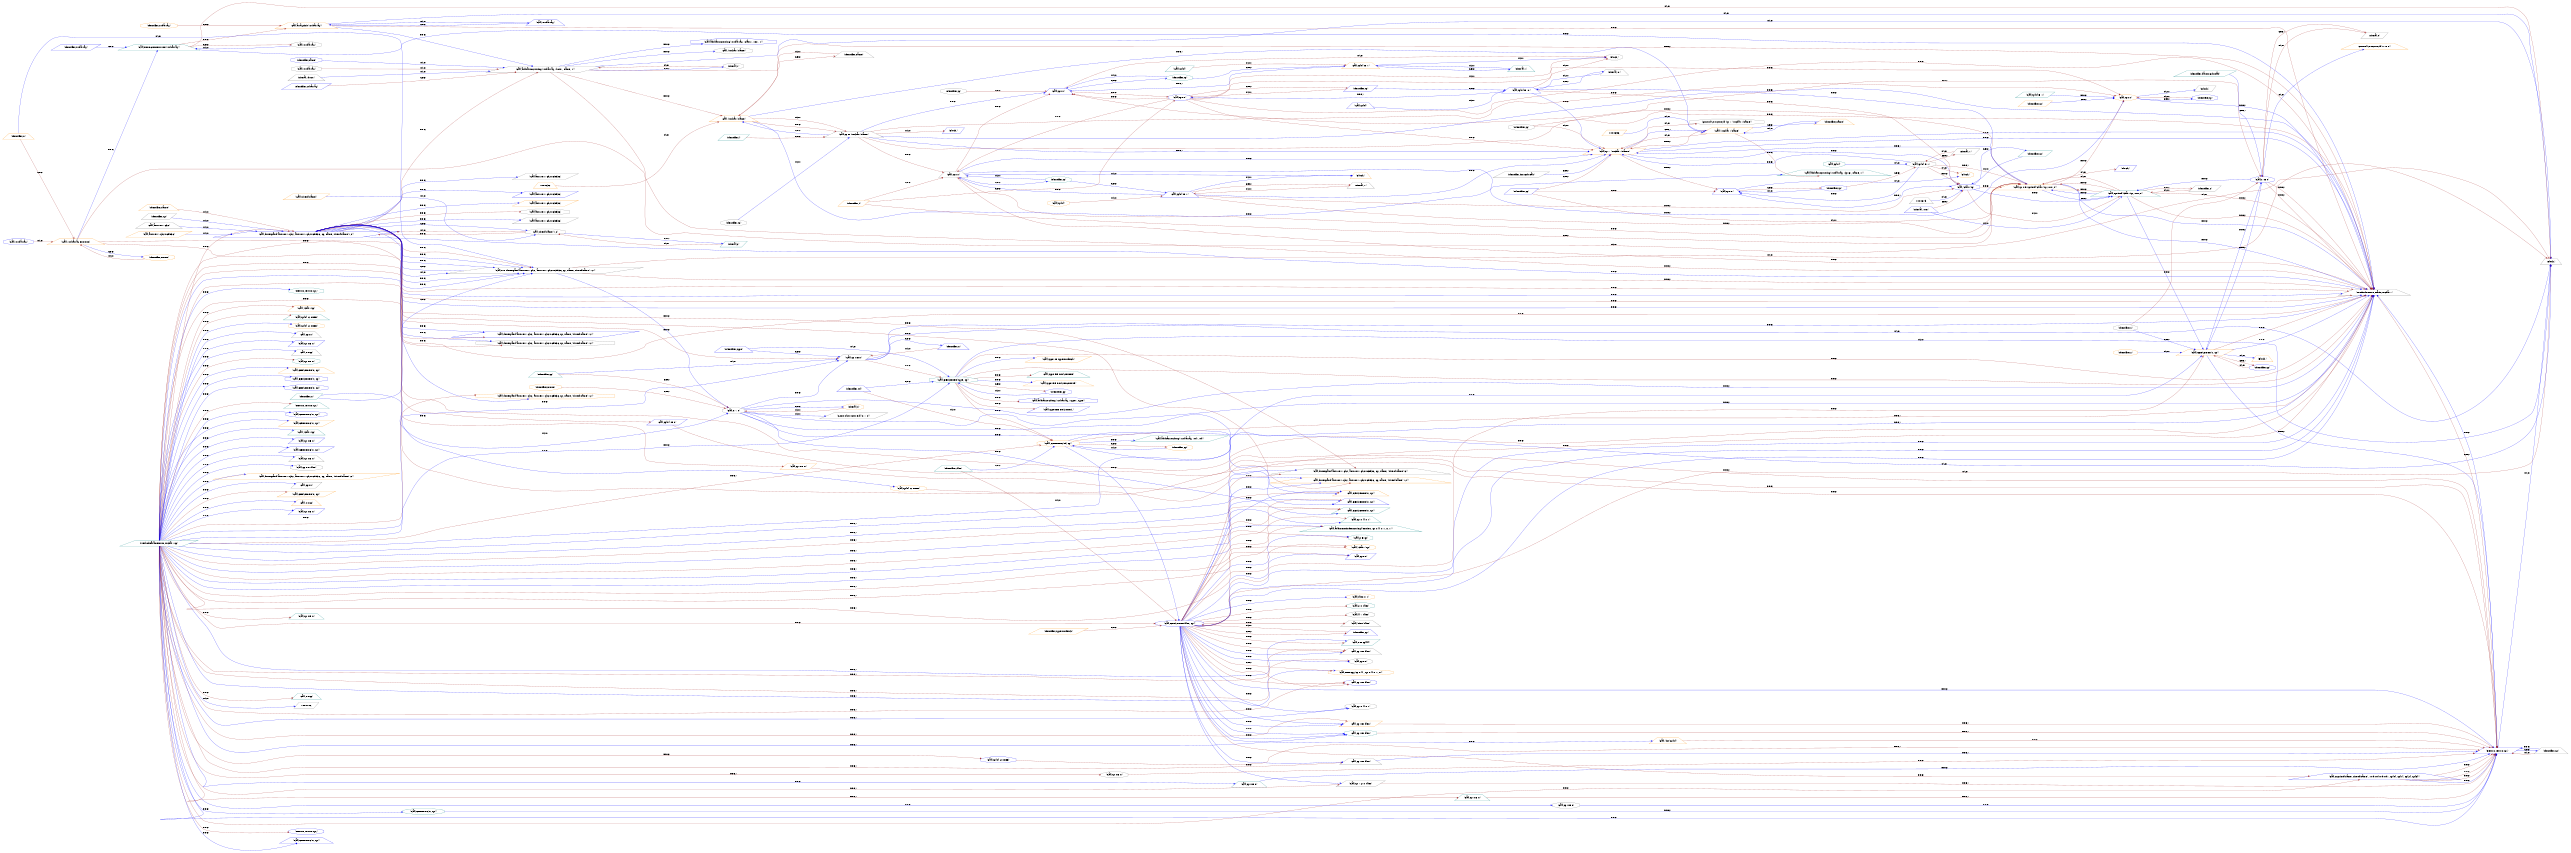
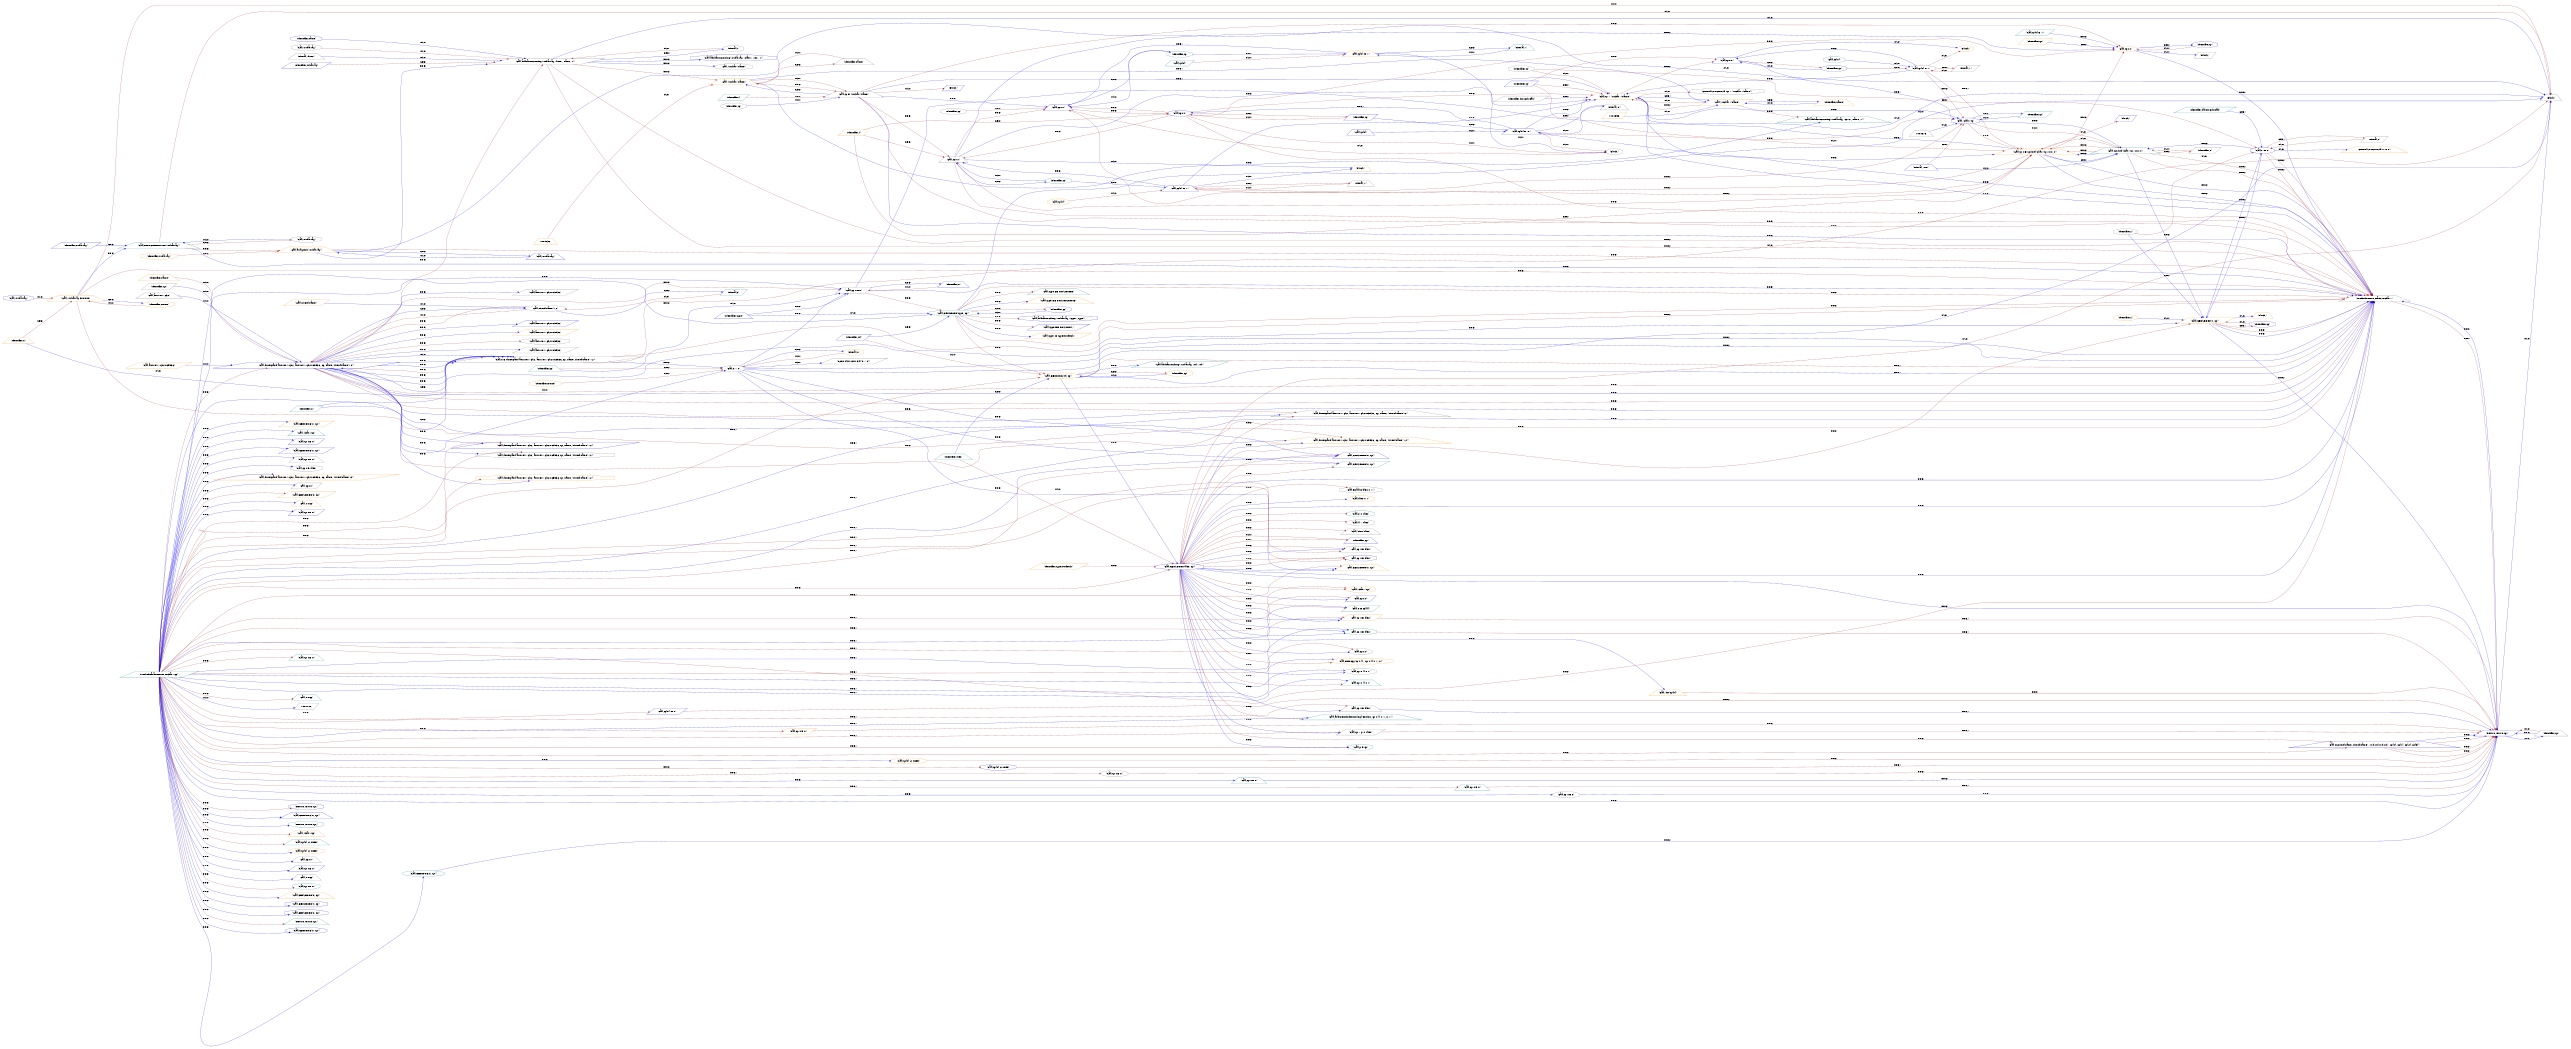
node "(Identifier,ttl)": shape trapezium -> parallelogram
node "(Call,emalloc(dlen + 1))": added
